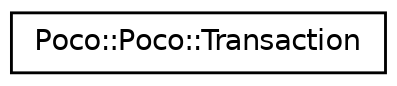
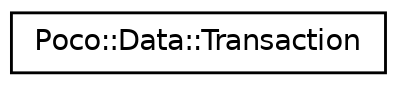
node "Poco::Poco::Transaction": label "Poco::Poco::Transaction" -> "Poco::Data::Transaction"
